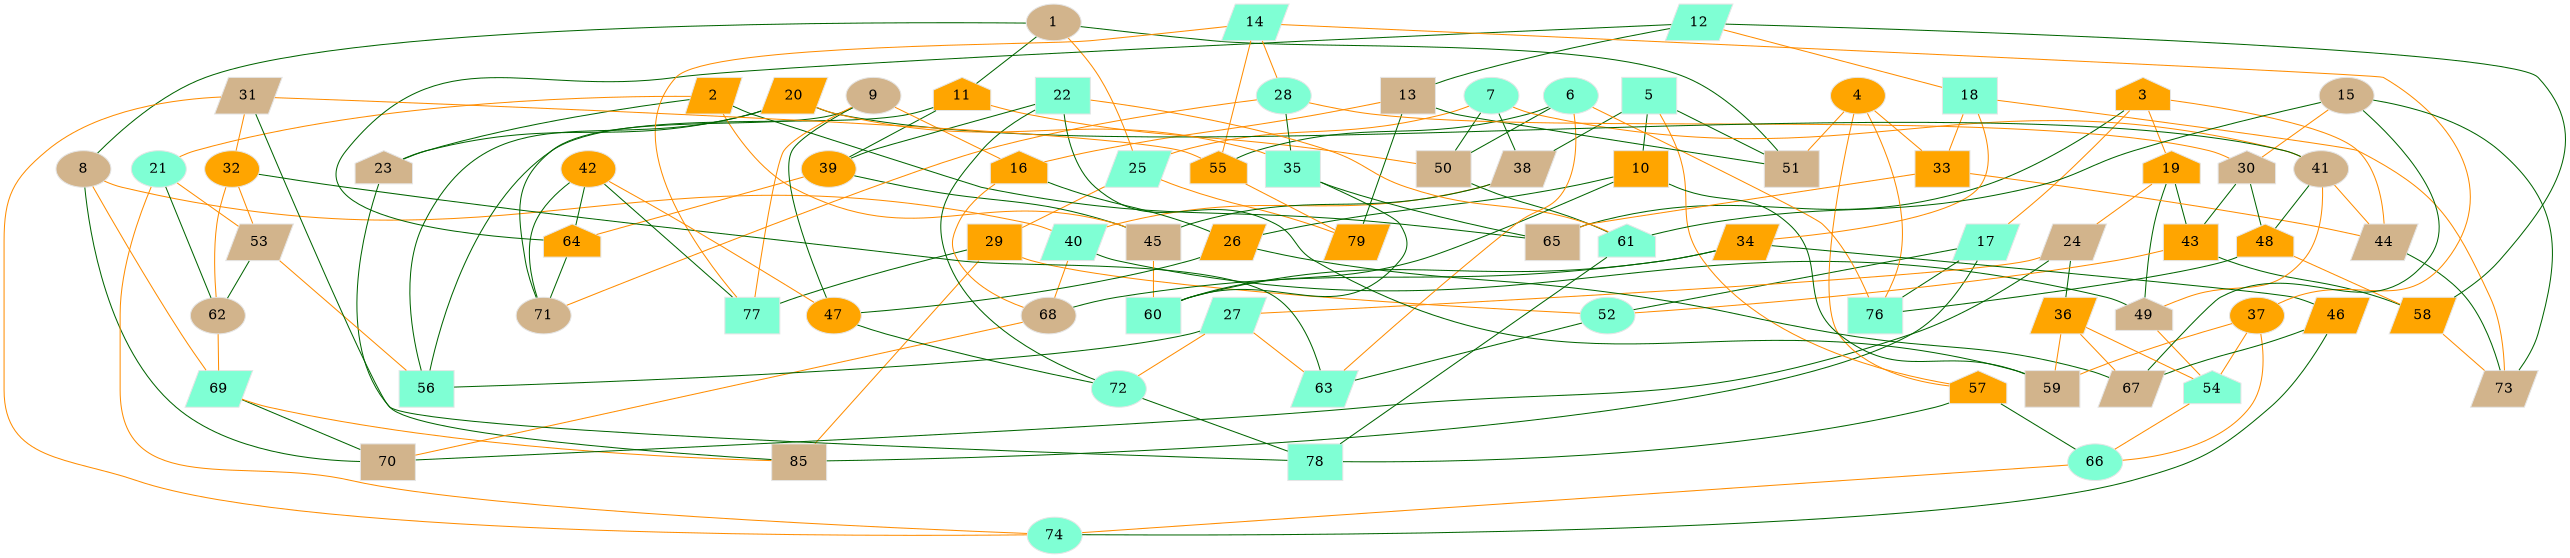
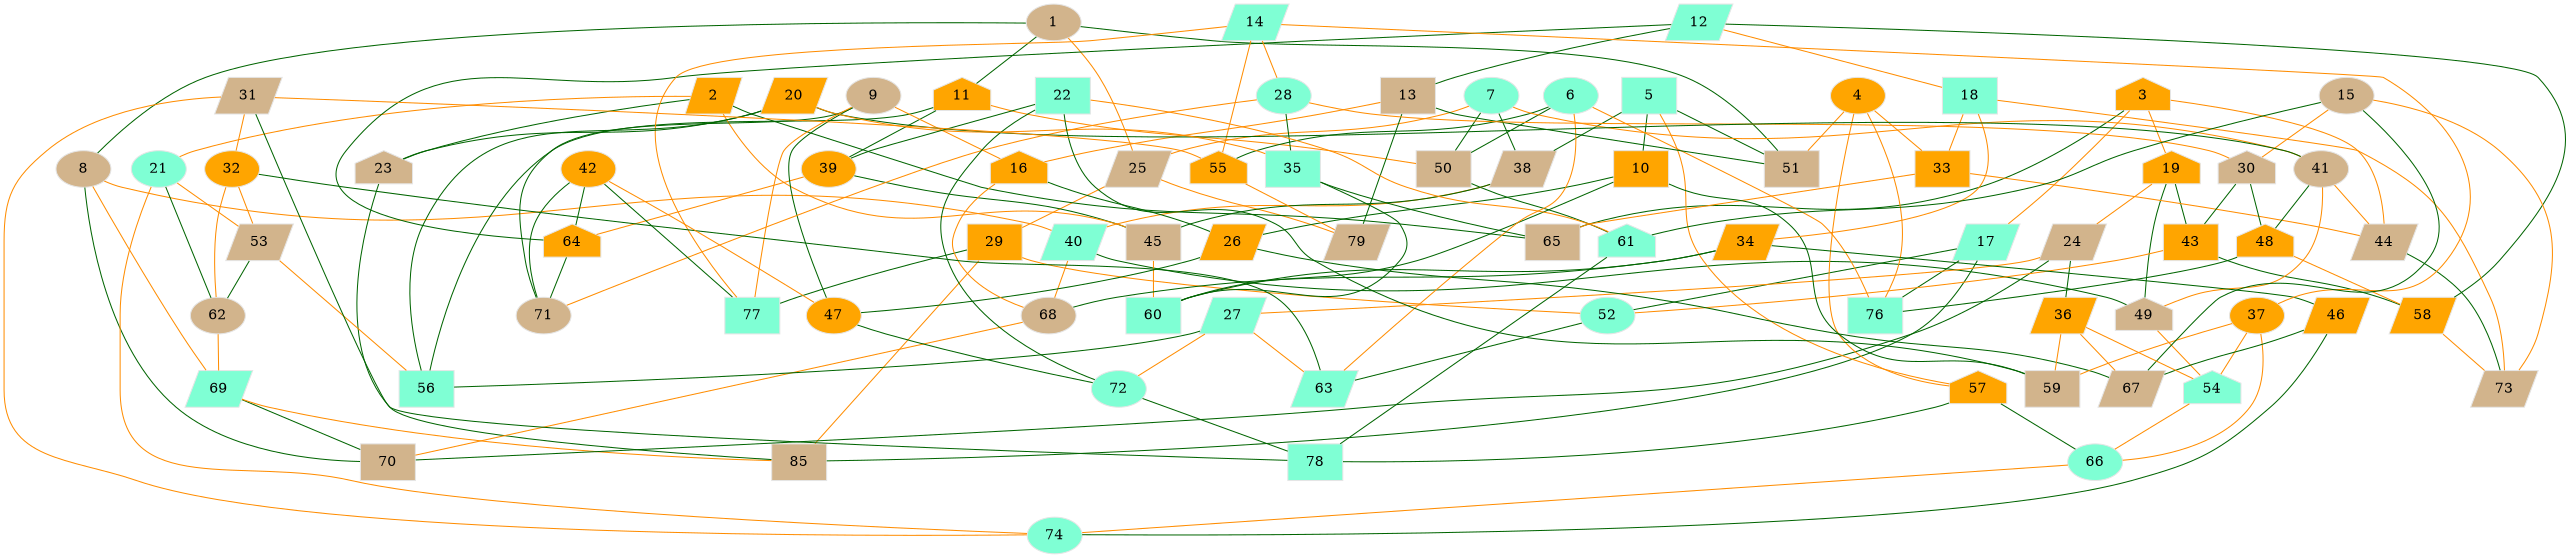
node "25": fillcolor aquamarine -> tan
edge "15" -- "73": color darkgreen -> darkorange
node "79": fillcolor orange -> tan
